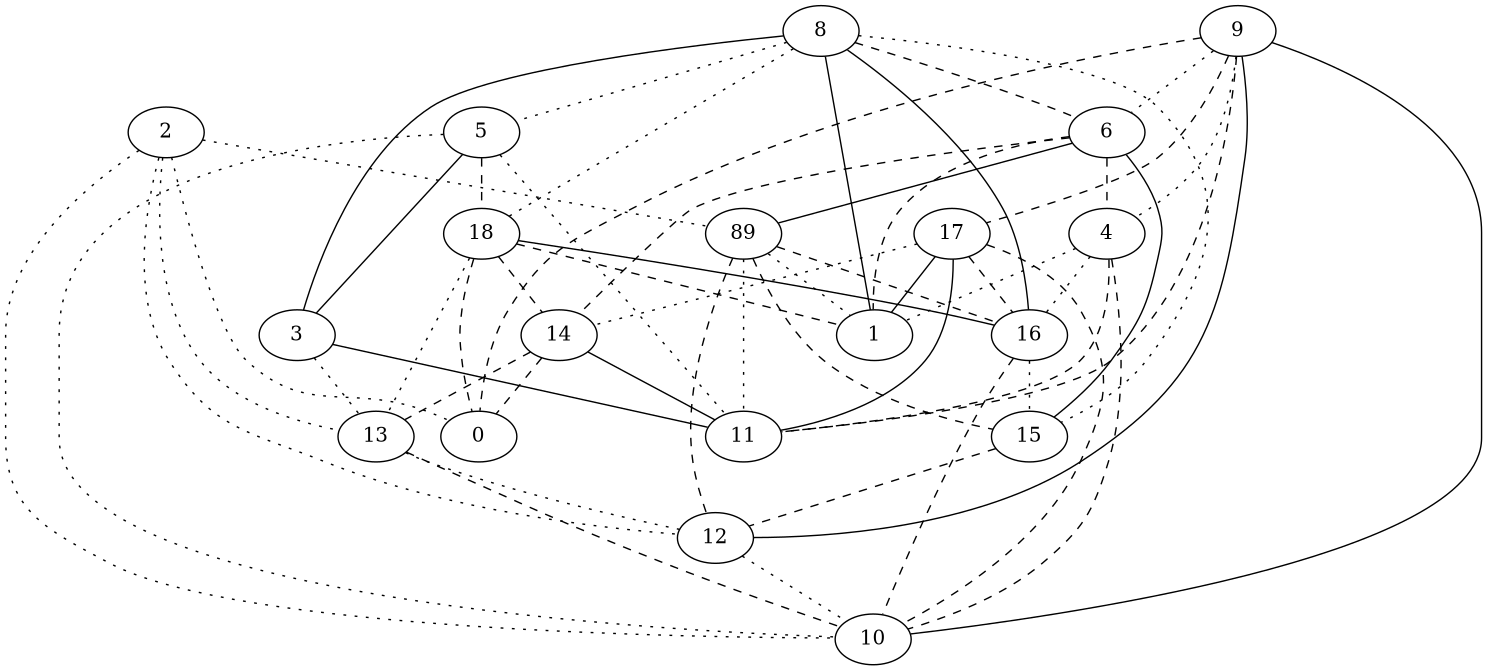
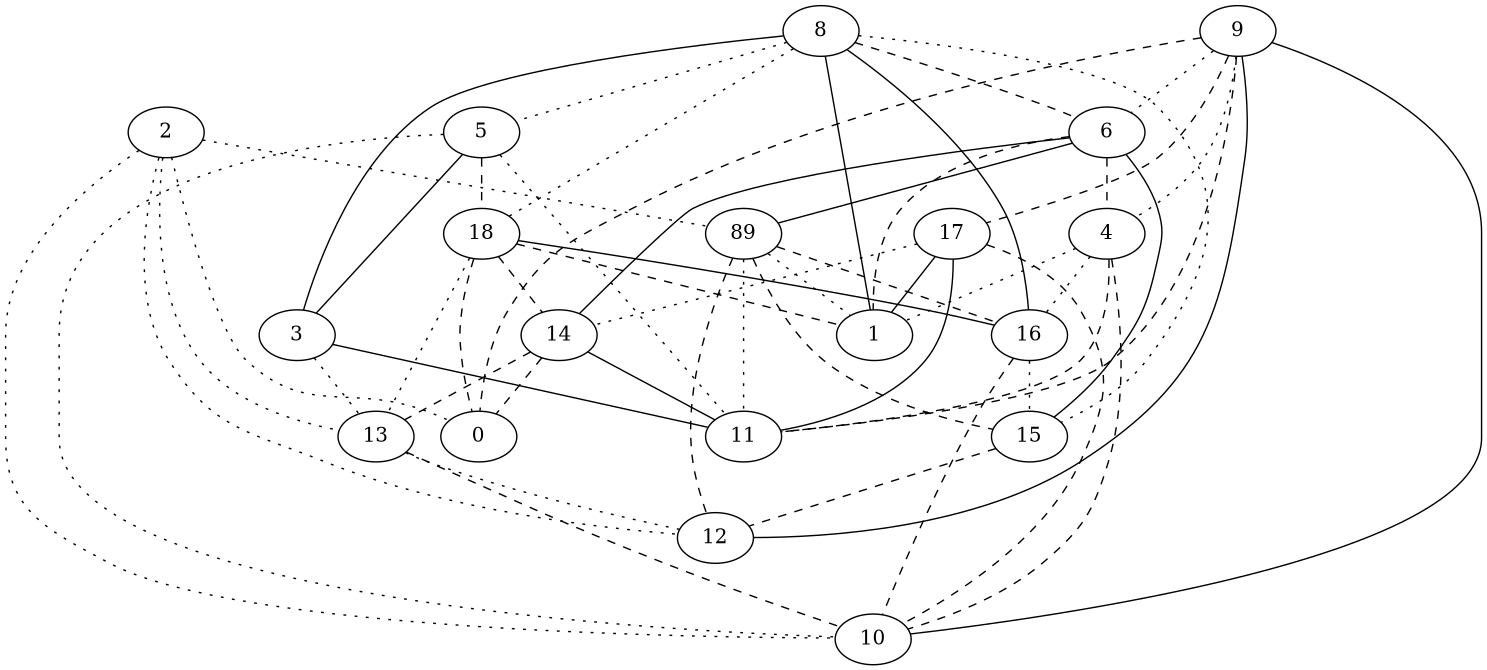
edge "6" -- "14": style dashed -> solid
edge "17" -- "16": removed
edge "12" -- "10": removed
